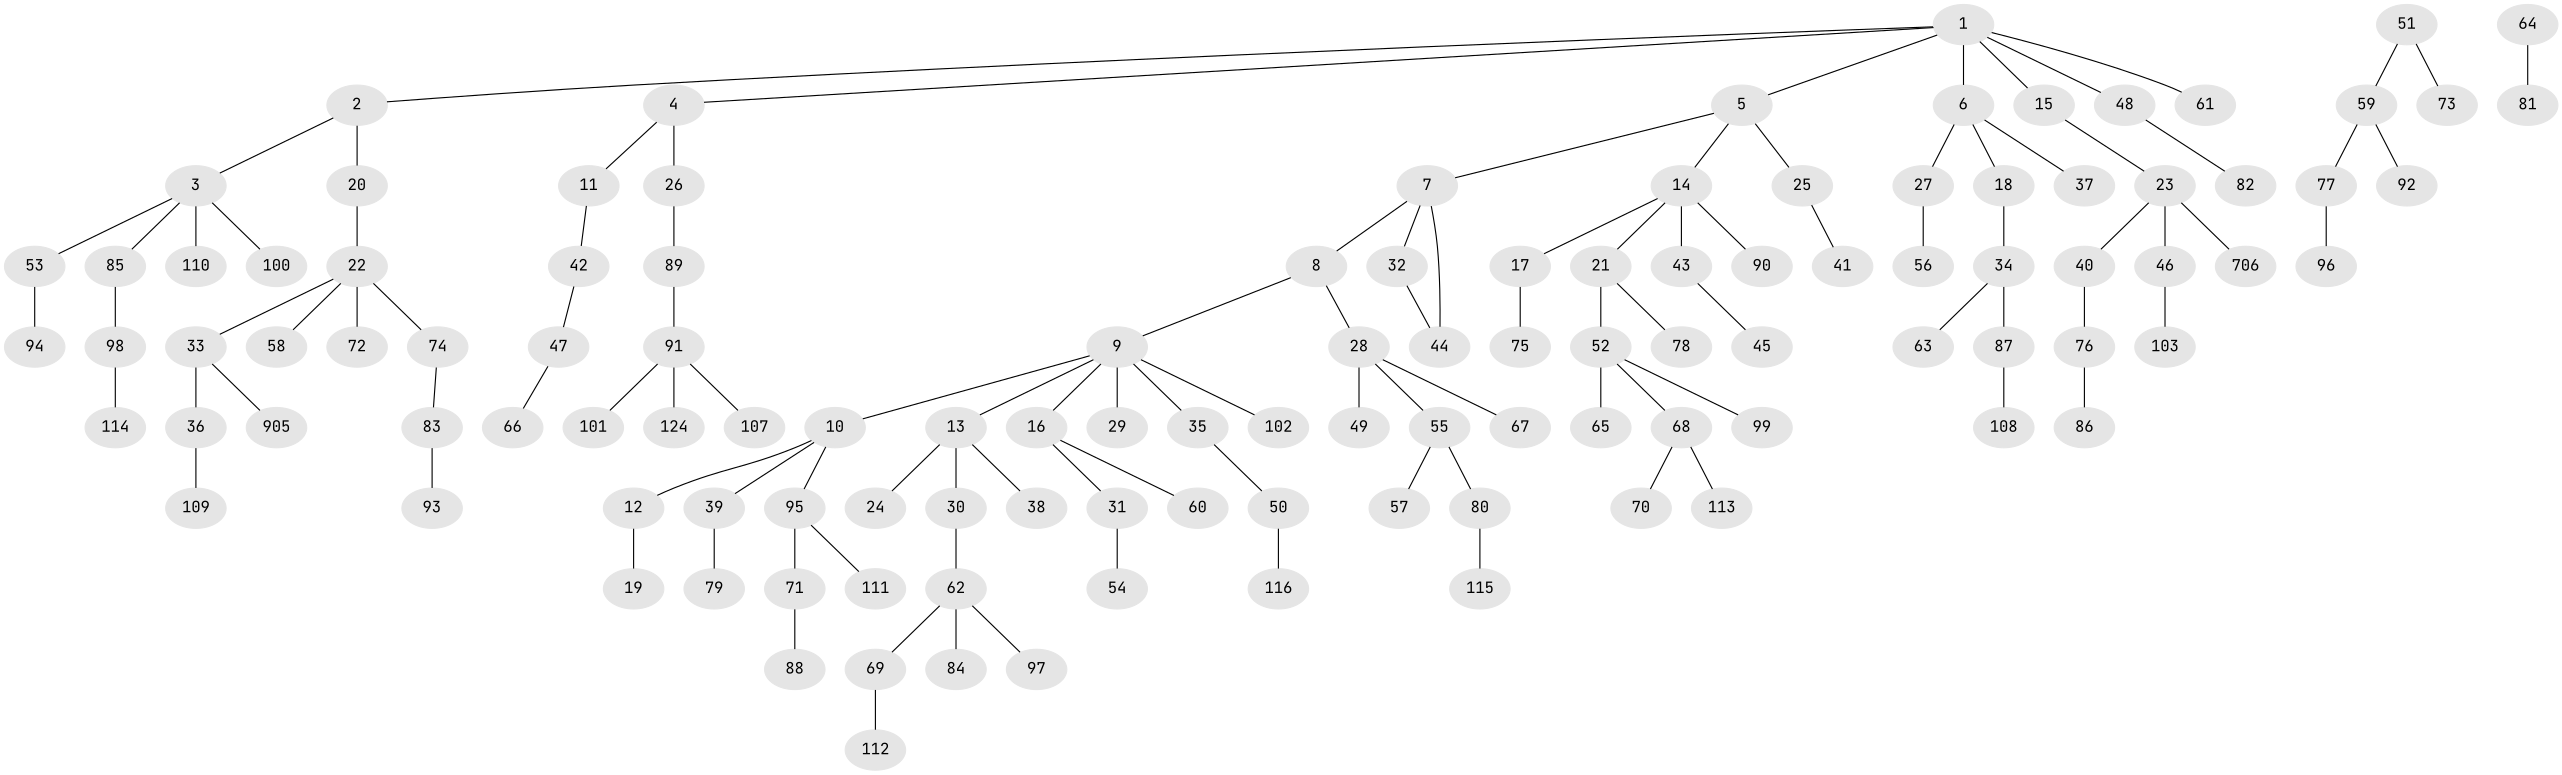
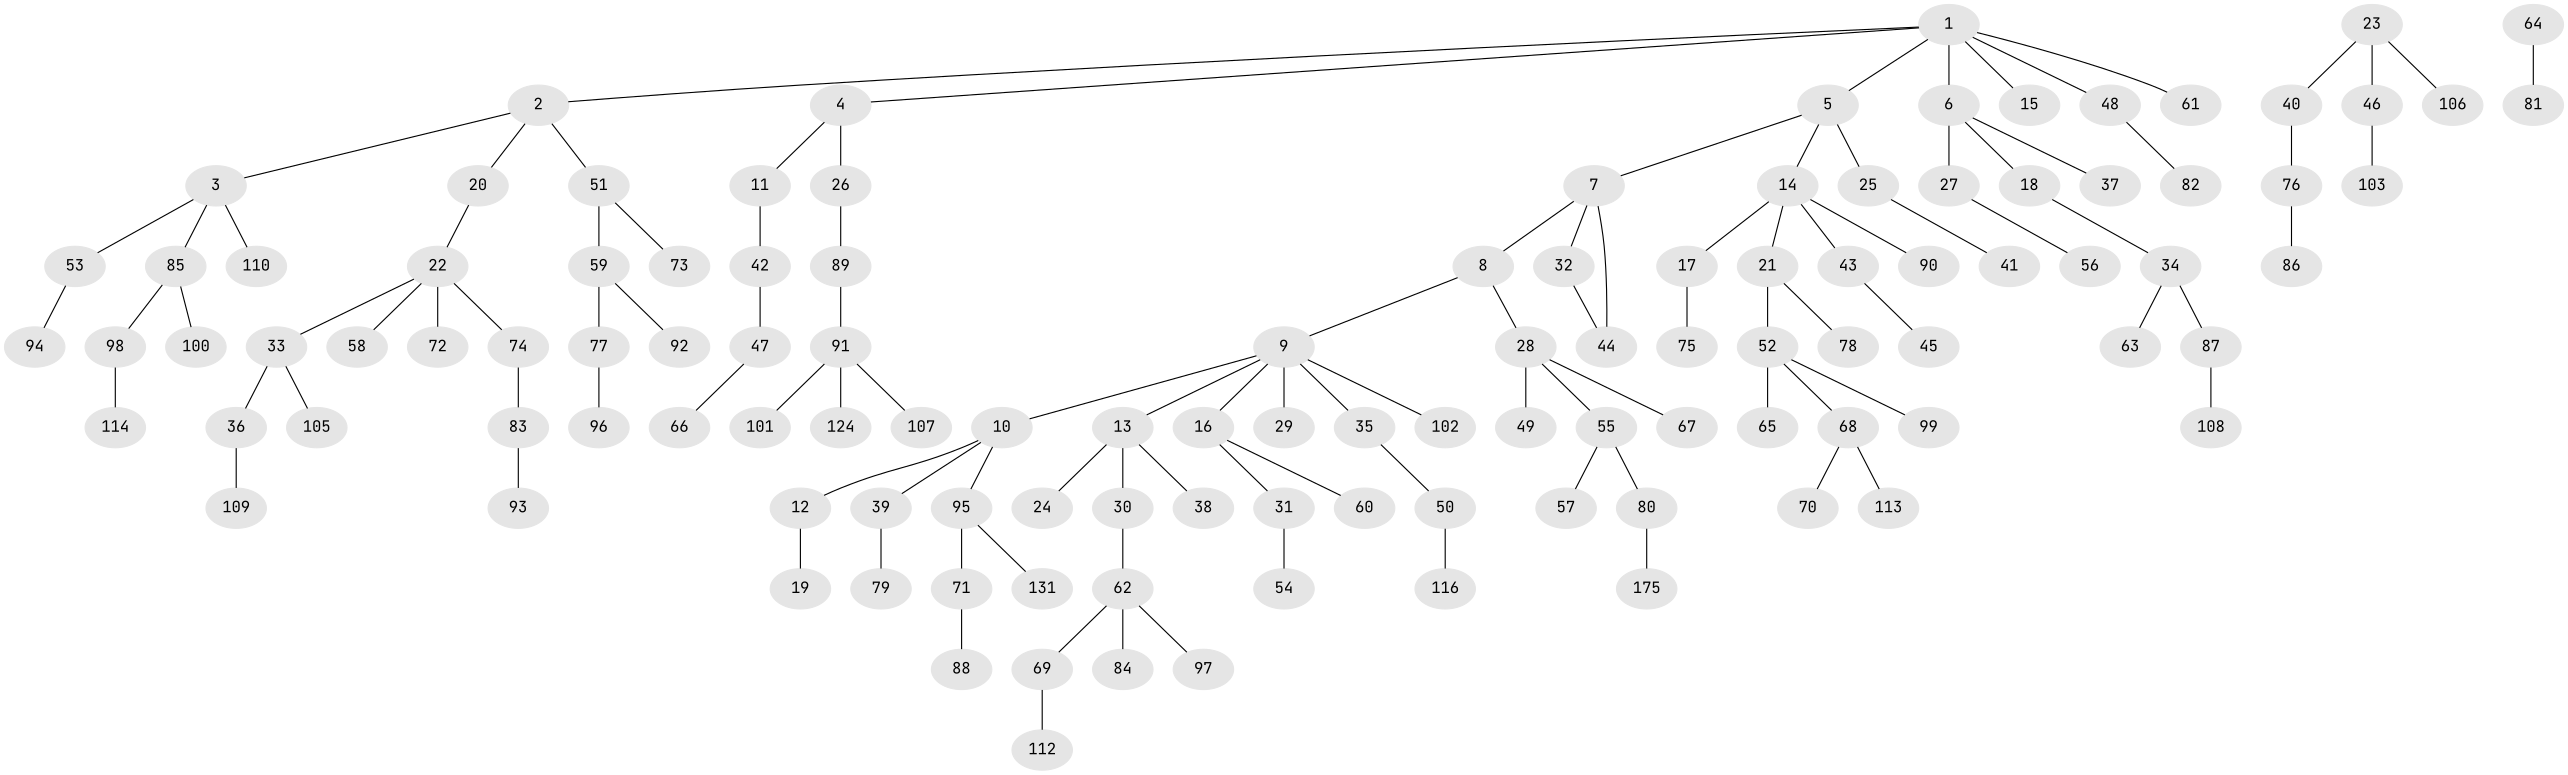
edge "2" -- "51": added
edge "15" -- "23": removed
edge "3" -- "100": now "85" -- "100"
node "706": label "706" -> "106"
node "905": label "905" -> "105"
node "111": label "111" -> "131"
node "115": label "115" -> "175"
